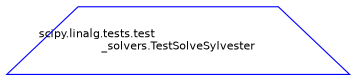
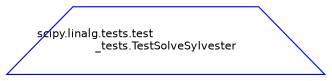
node "scipy.linalg.tests.test _solvers.TestSolveSylvester": label "scipy.linalg.tests.test _solvers.TestSolveSylvester" -> "scipy.linalg.tests.test _tests.TestSolveSylvester"
